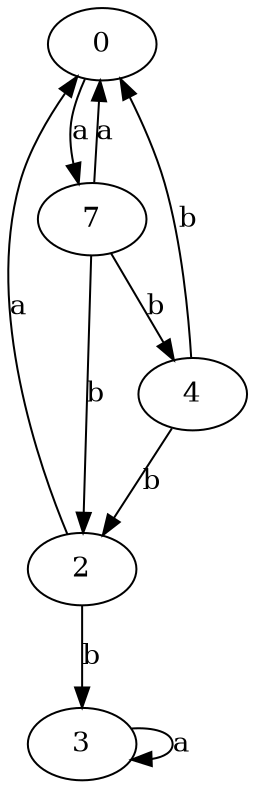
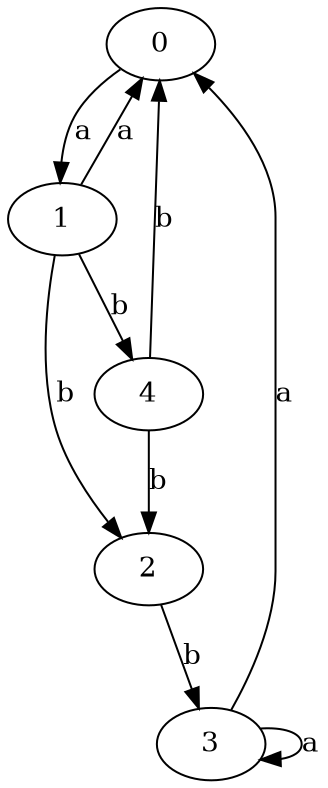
node "7": label "7" -> "1"
edge "2" -> "0": now "3" -> "0"
